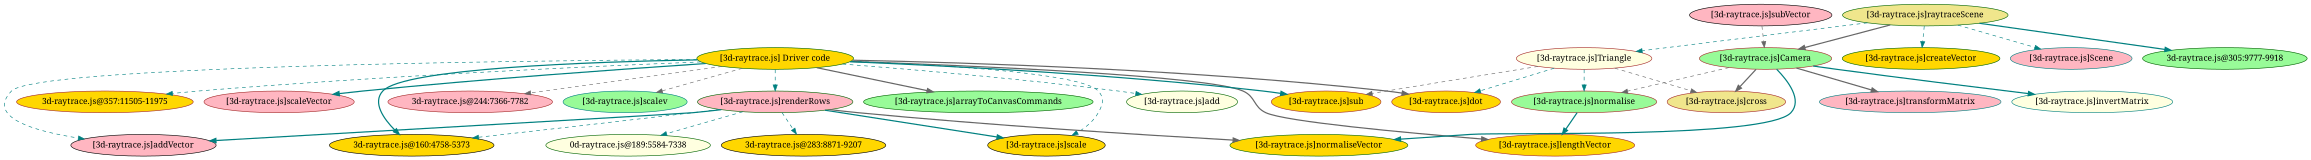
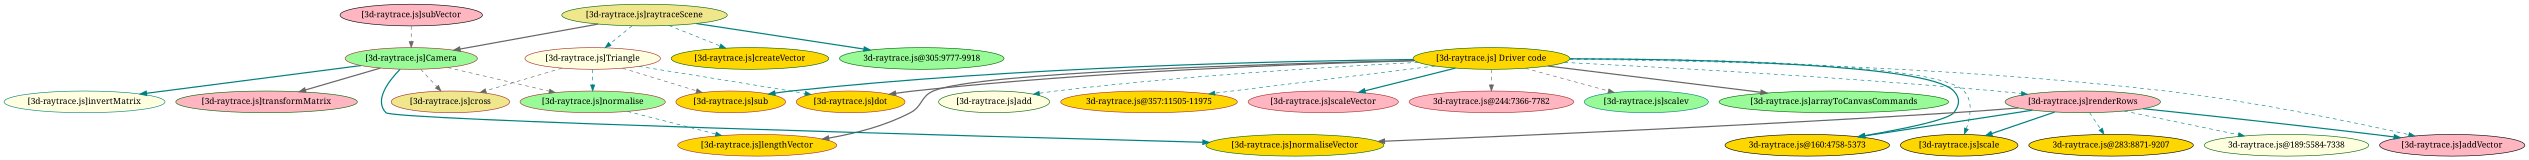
node "[3d-raytrace.js]Scene": removed
edge "[3d-raytrace.js]Camera" -> "[3d-raytrace.js]cross": style bold -> dashed
node "[3d-raytrace.js]transformMatrix": color teal -> darkgreen
edge "[3d-raytrace.js]normalise" -> "[3d-raytrace.js]lengthVector": style bold -> dashed
edge "[3d-raytrace.js]renderRows" -> "3d-raytrace.js@160:4758-5373": style dashed -> bold
node "0d-raytrace.js@189:5584-7338": label "0d-raytrace.js@189:5584-7338" -> "3d-raytrace.js@189:5584-7338"
